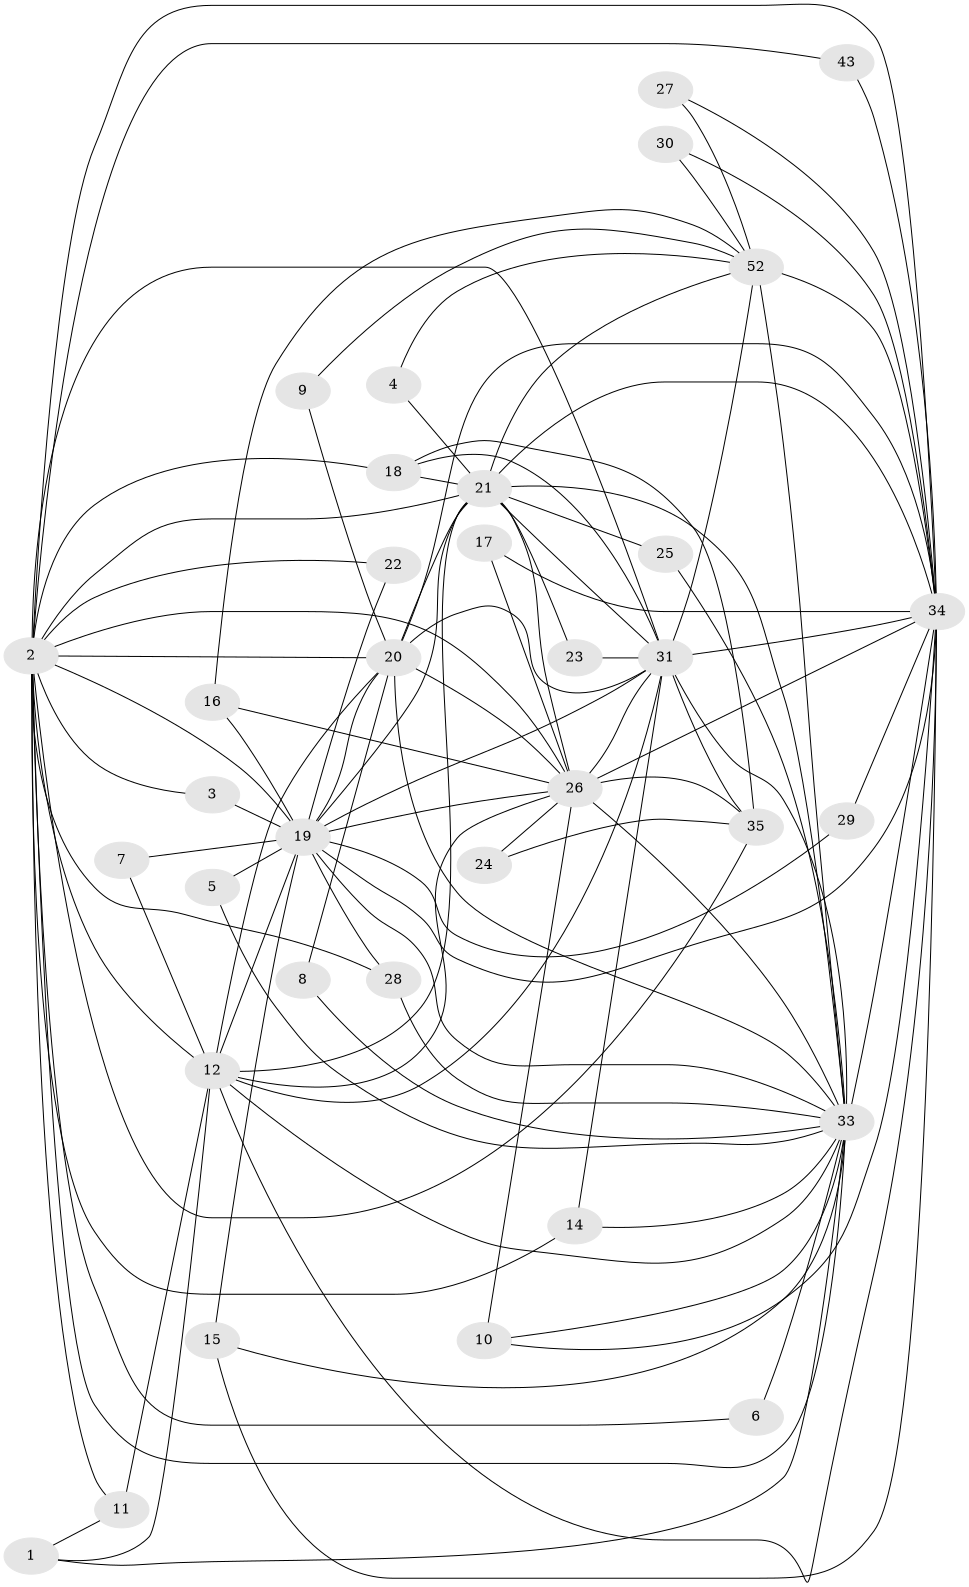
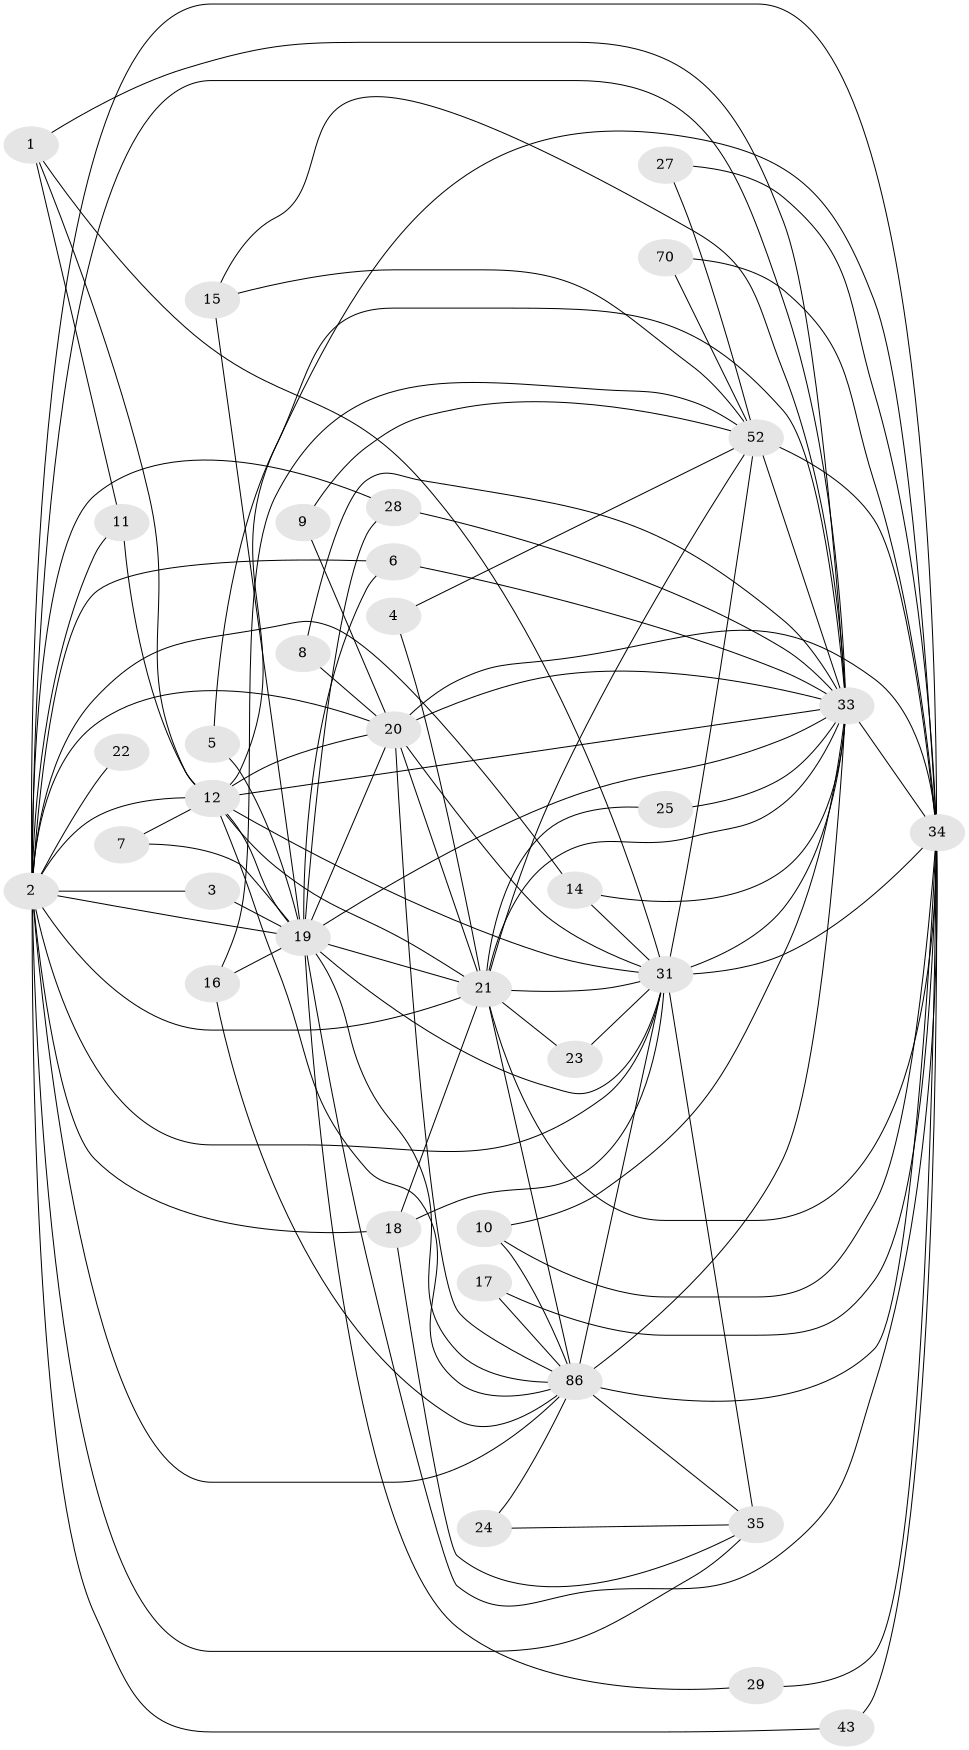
node "30": label "30" -> "70"
edge "1" -- "31": added
edge "22" -- "19": now "6" -- "19"
node "26": label "26" -> "86"
edge "34" -- "15": now "52" -- "15"
